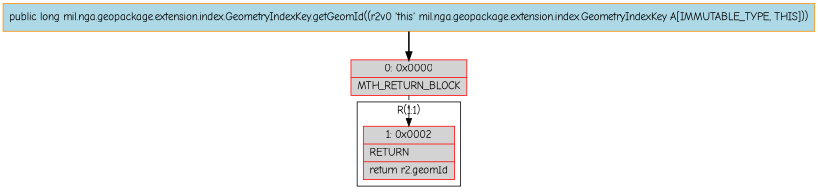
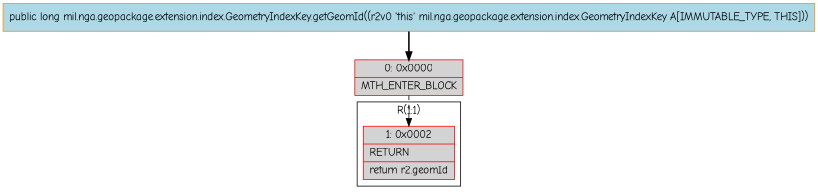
node "0: 0x0000": text "MTH_RETURN_BLOCK" -> "MTH_ENTER_BLOCK"
